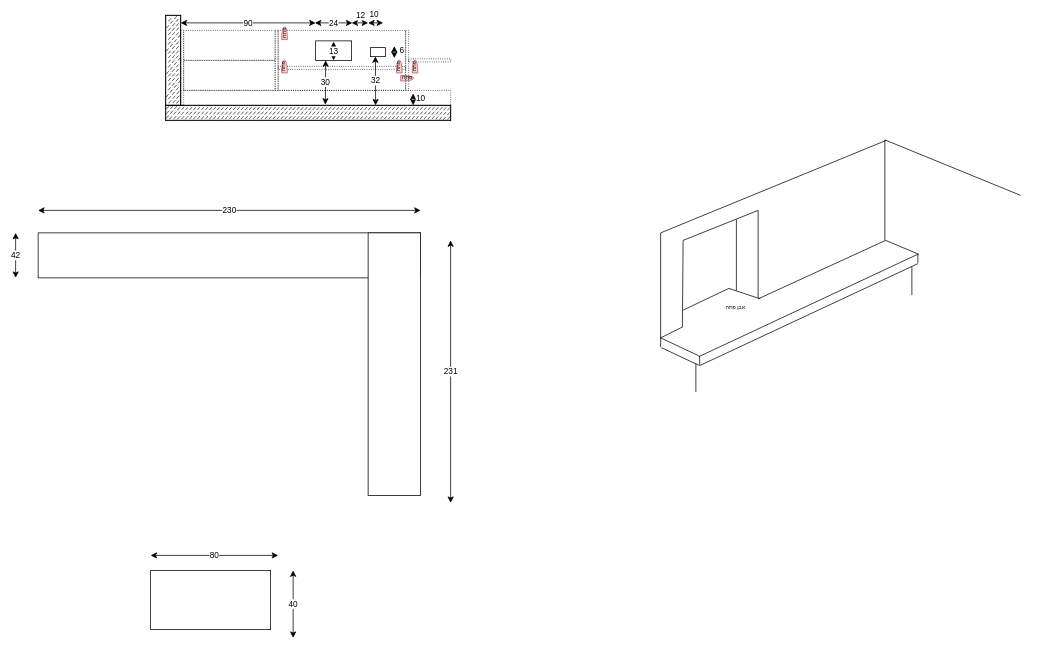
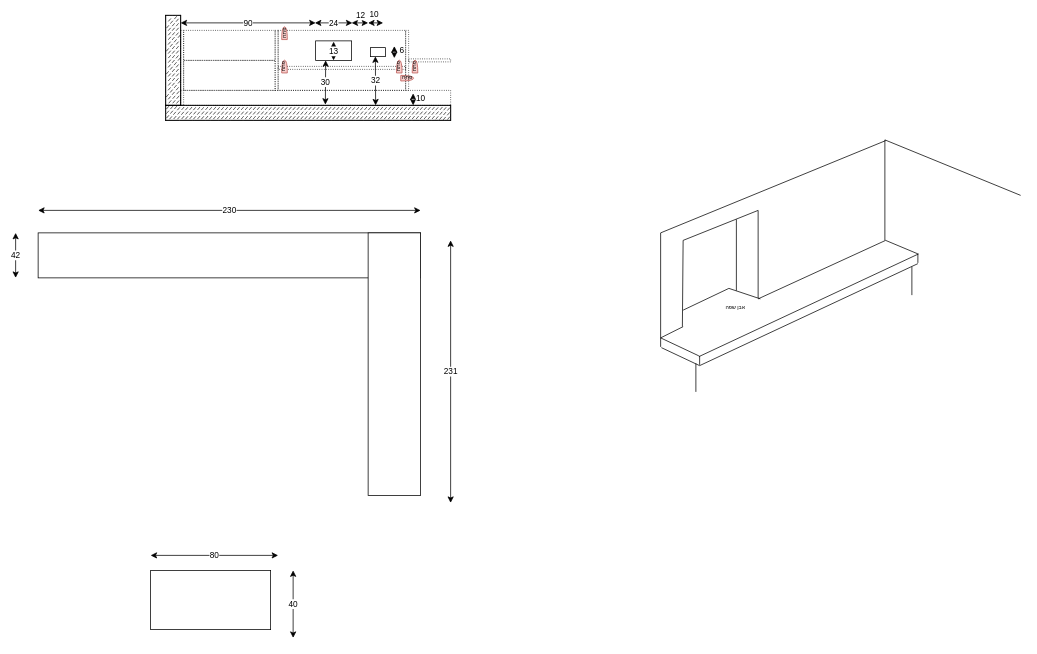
node "אבן פתח": label "אבן פתח" -> "אבן שפה"
